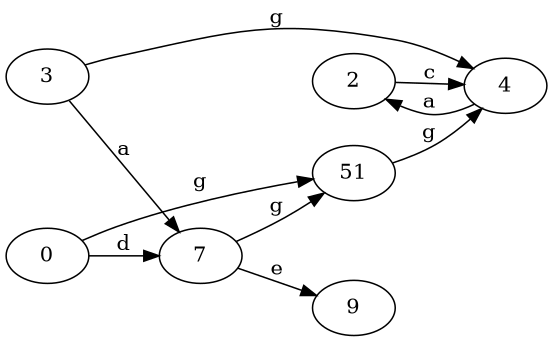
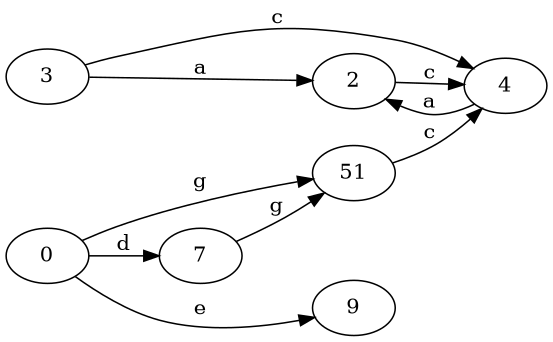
edge "3" -> "4": label "g" -> "c"
edge "51" -> "4": label "g" -> "c"
edge "3" -> "7": now "3" -> "2"
edge "7" -> "9": now "0" -> "9"
